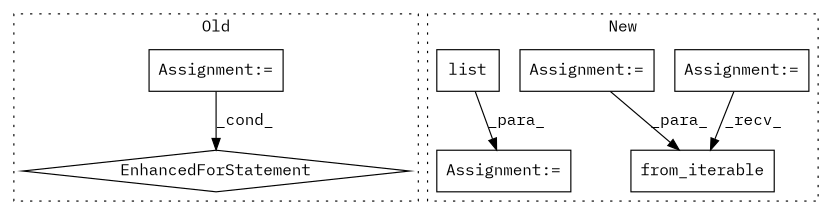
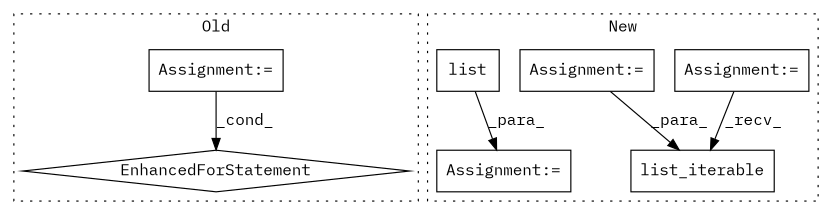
node "from_iterable": label "from_iterable" -> "list_iterable"
